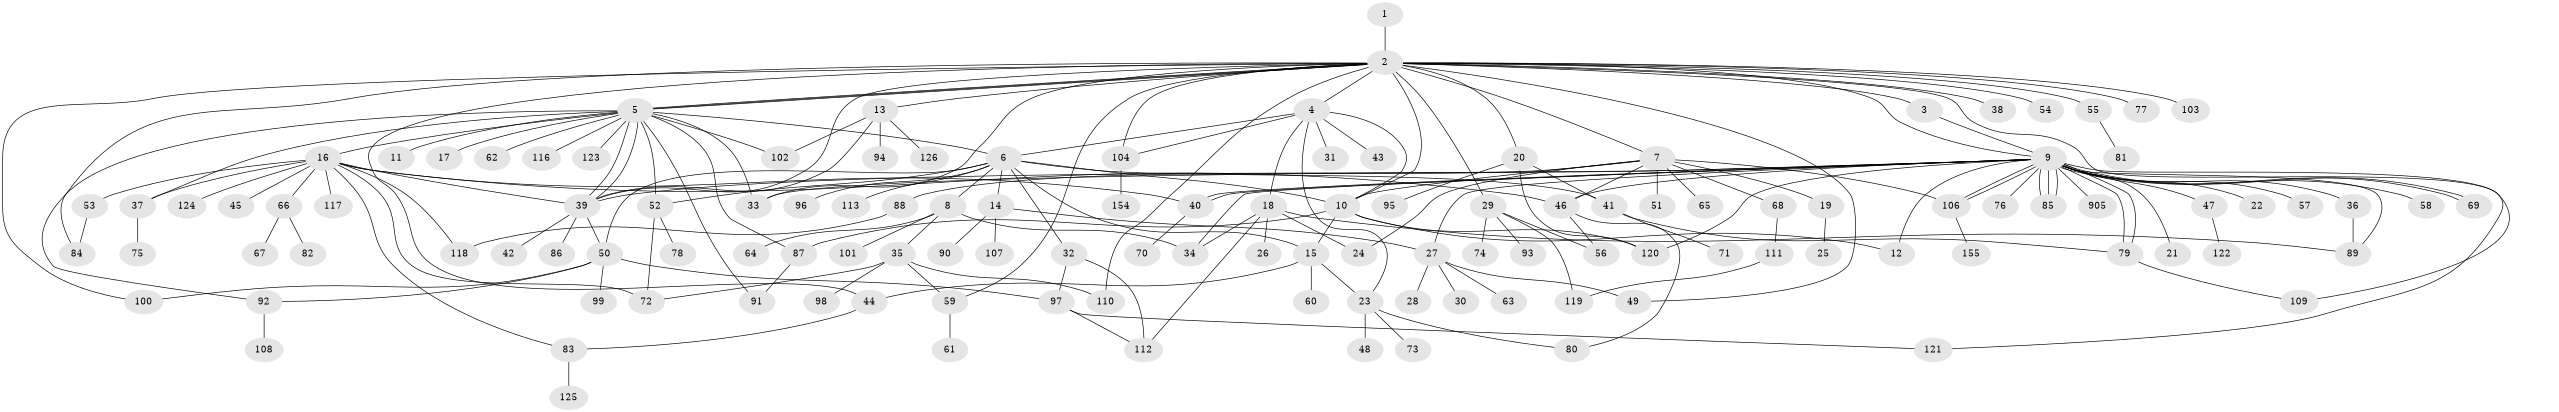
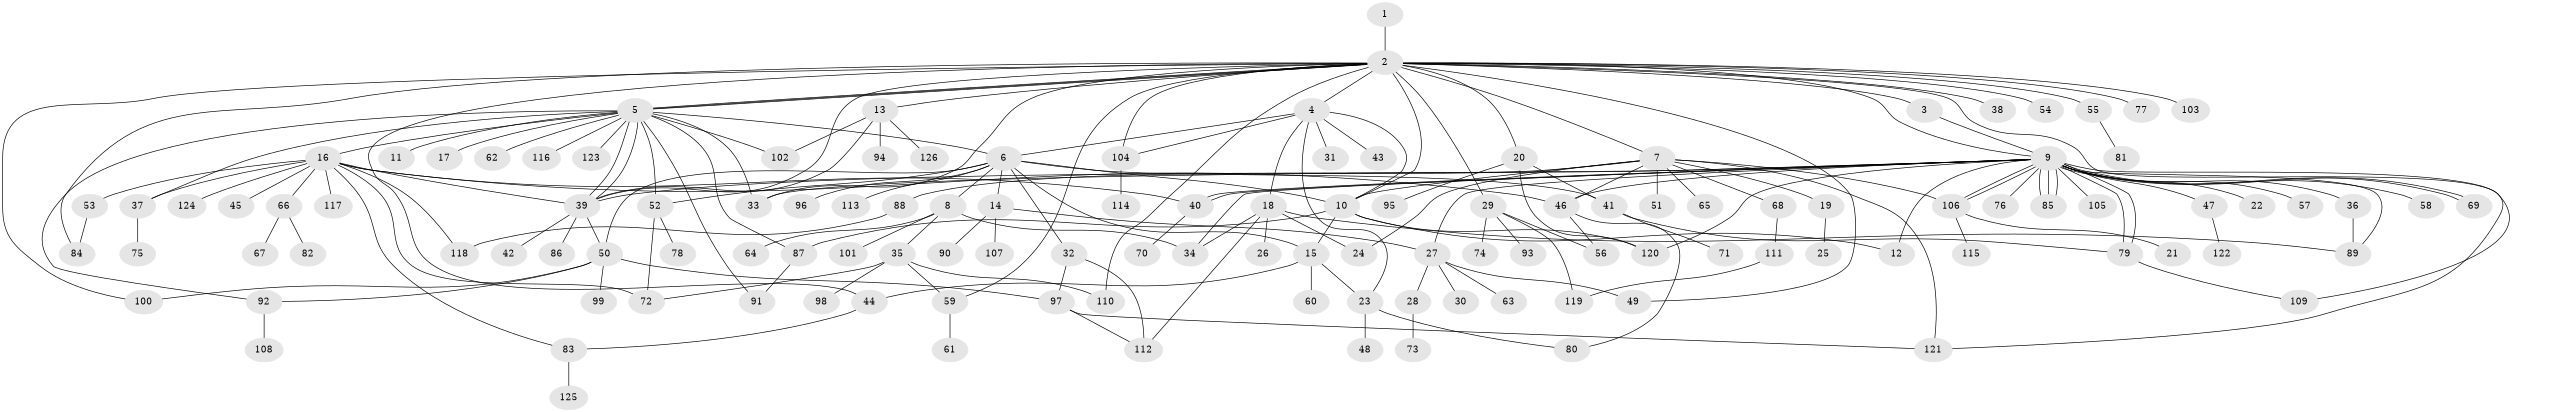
edge "9" -- "21": now "106" -- "21"
edge "7" -- "121": added
node "154": label "154" -> "114"
node "905": label "905" -> "105"
node "155": label "155" -> "115"
edge "23" -- "73": now "28" -- "73"
